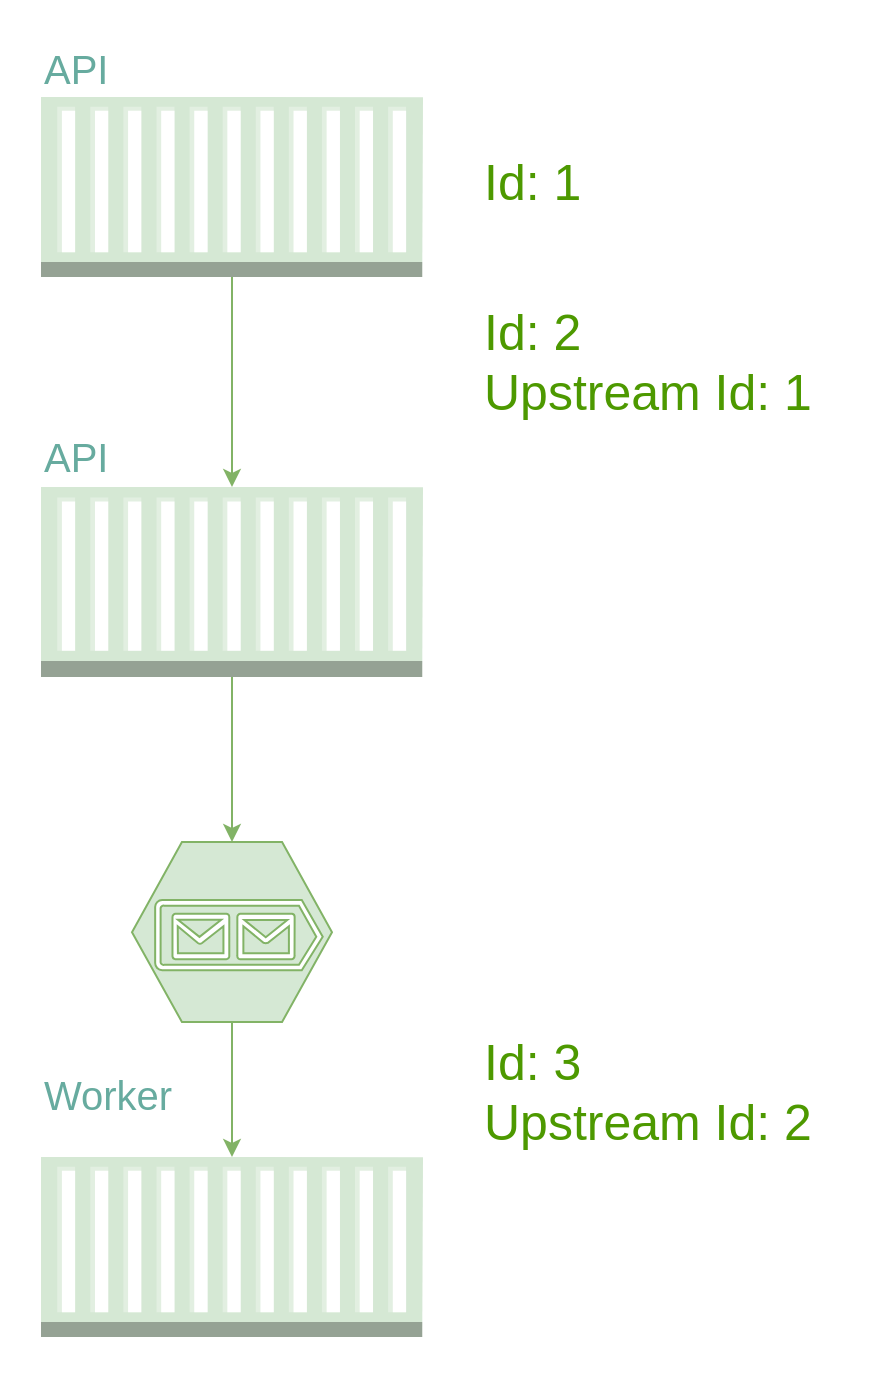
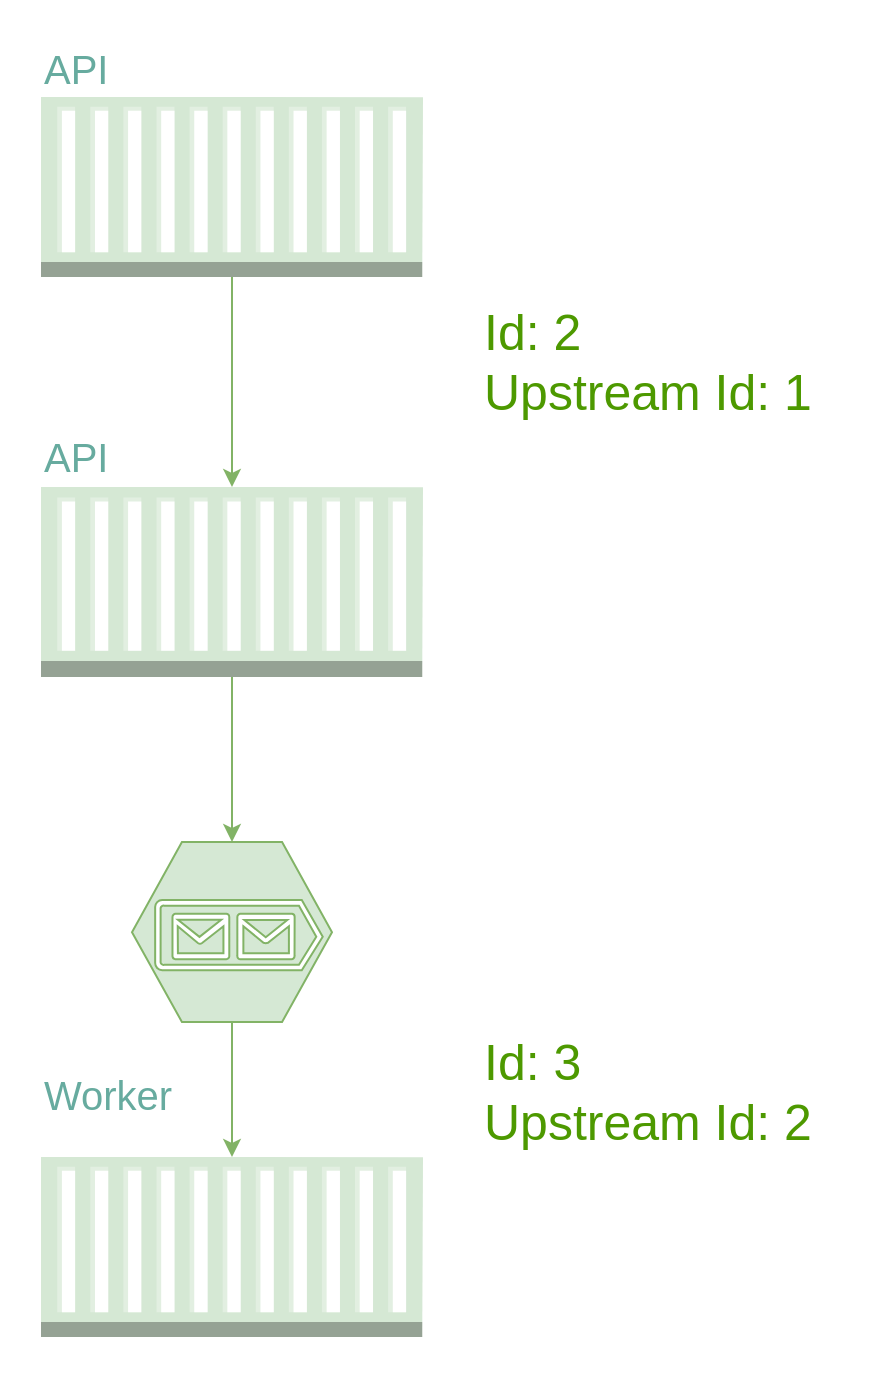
node "Id: 1": removed
